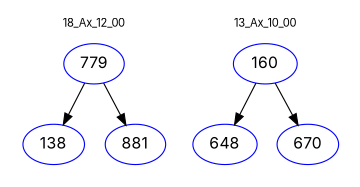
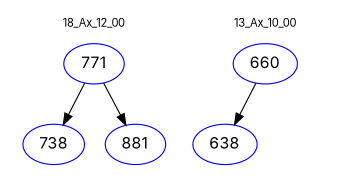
node "779": label "779" -> "771"
node "160": label "160" -> "660"
node "138": label "138" -> "738"
node "648": label "648" -> "638"
node "670": removed
